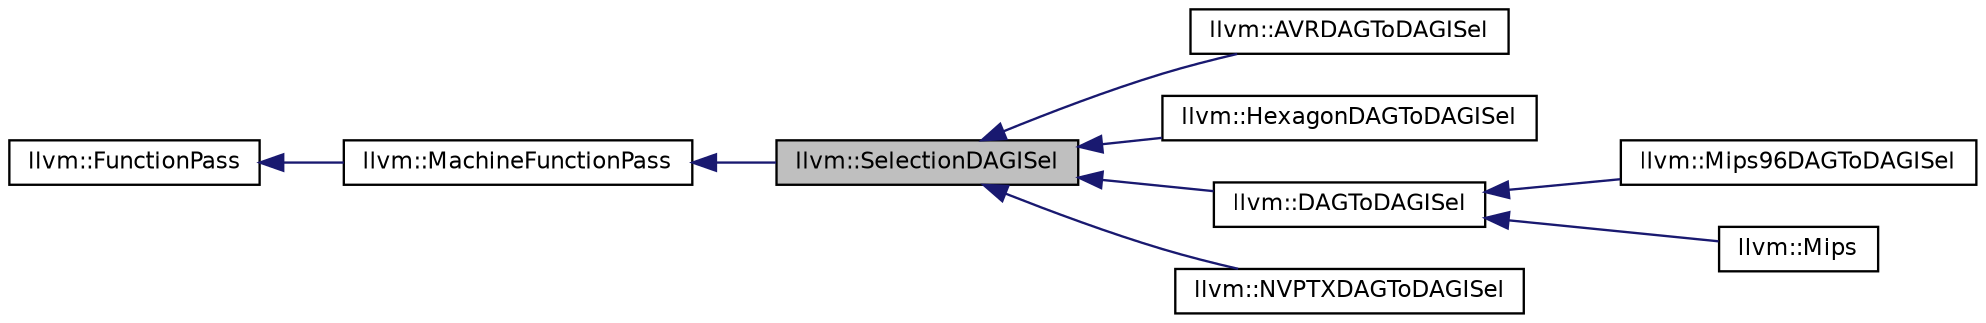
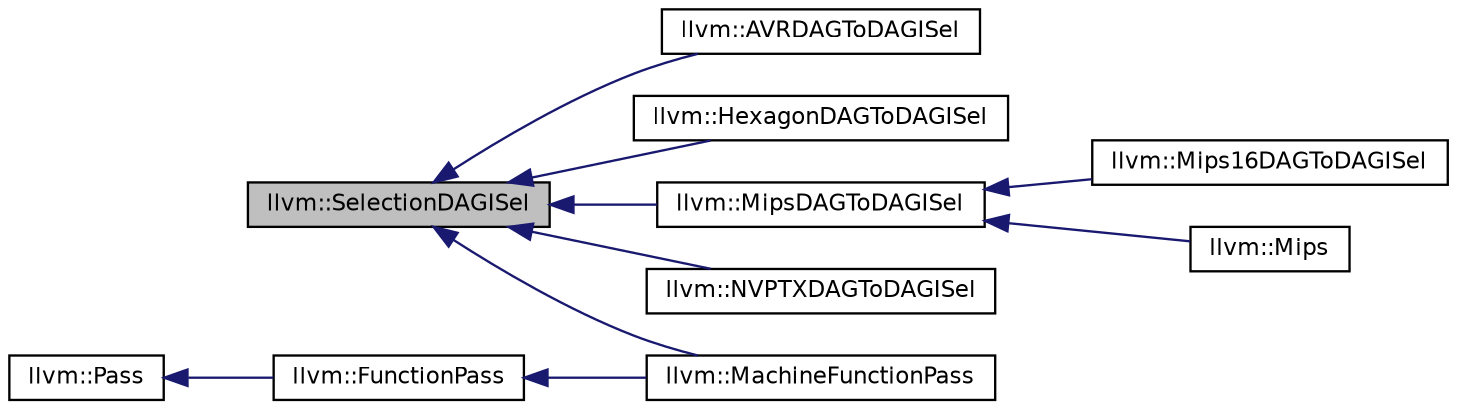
edge "llvm::SelectionDAGISel" -> "llvm::MachineFunctionPass": reversed
node "llvm::Mips96DAGToDAGISel": label "llvm::Mips96DAGToDAGISel" -> "llvm::Mips16DAGToDAGISel"
node "llvm::DAGToDAGISel": label "llvm::DAGToDAGISel" -> "llvm::MipsDAGToDAGISel"
node "llvm::Pass": added
